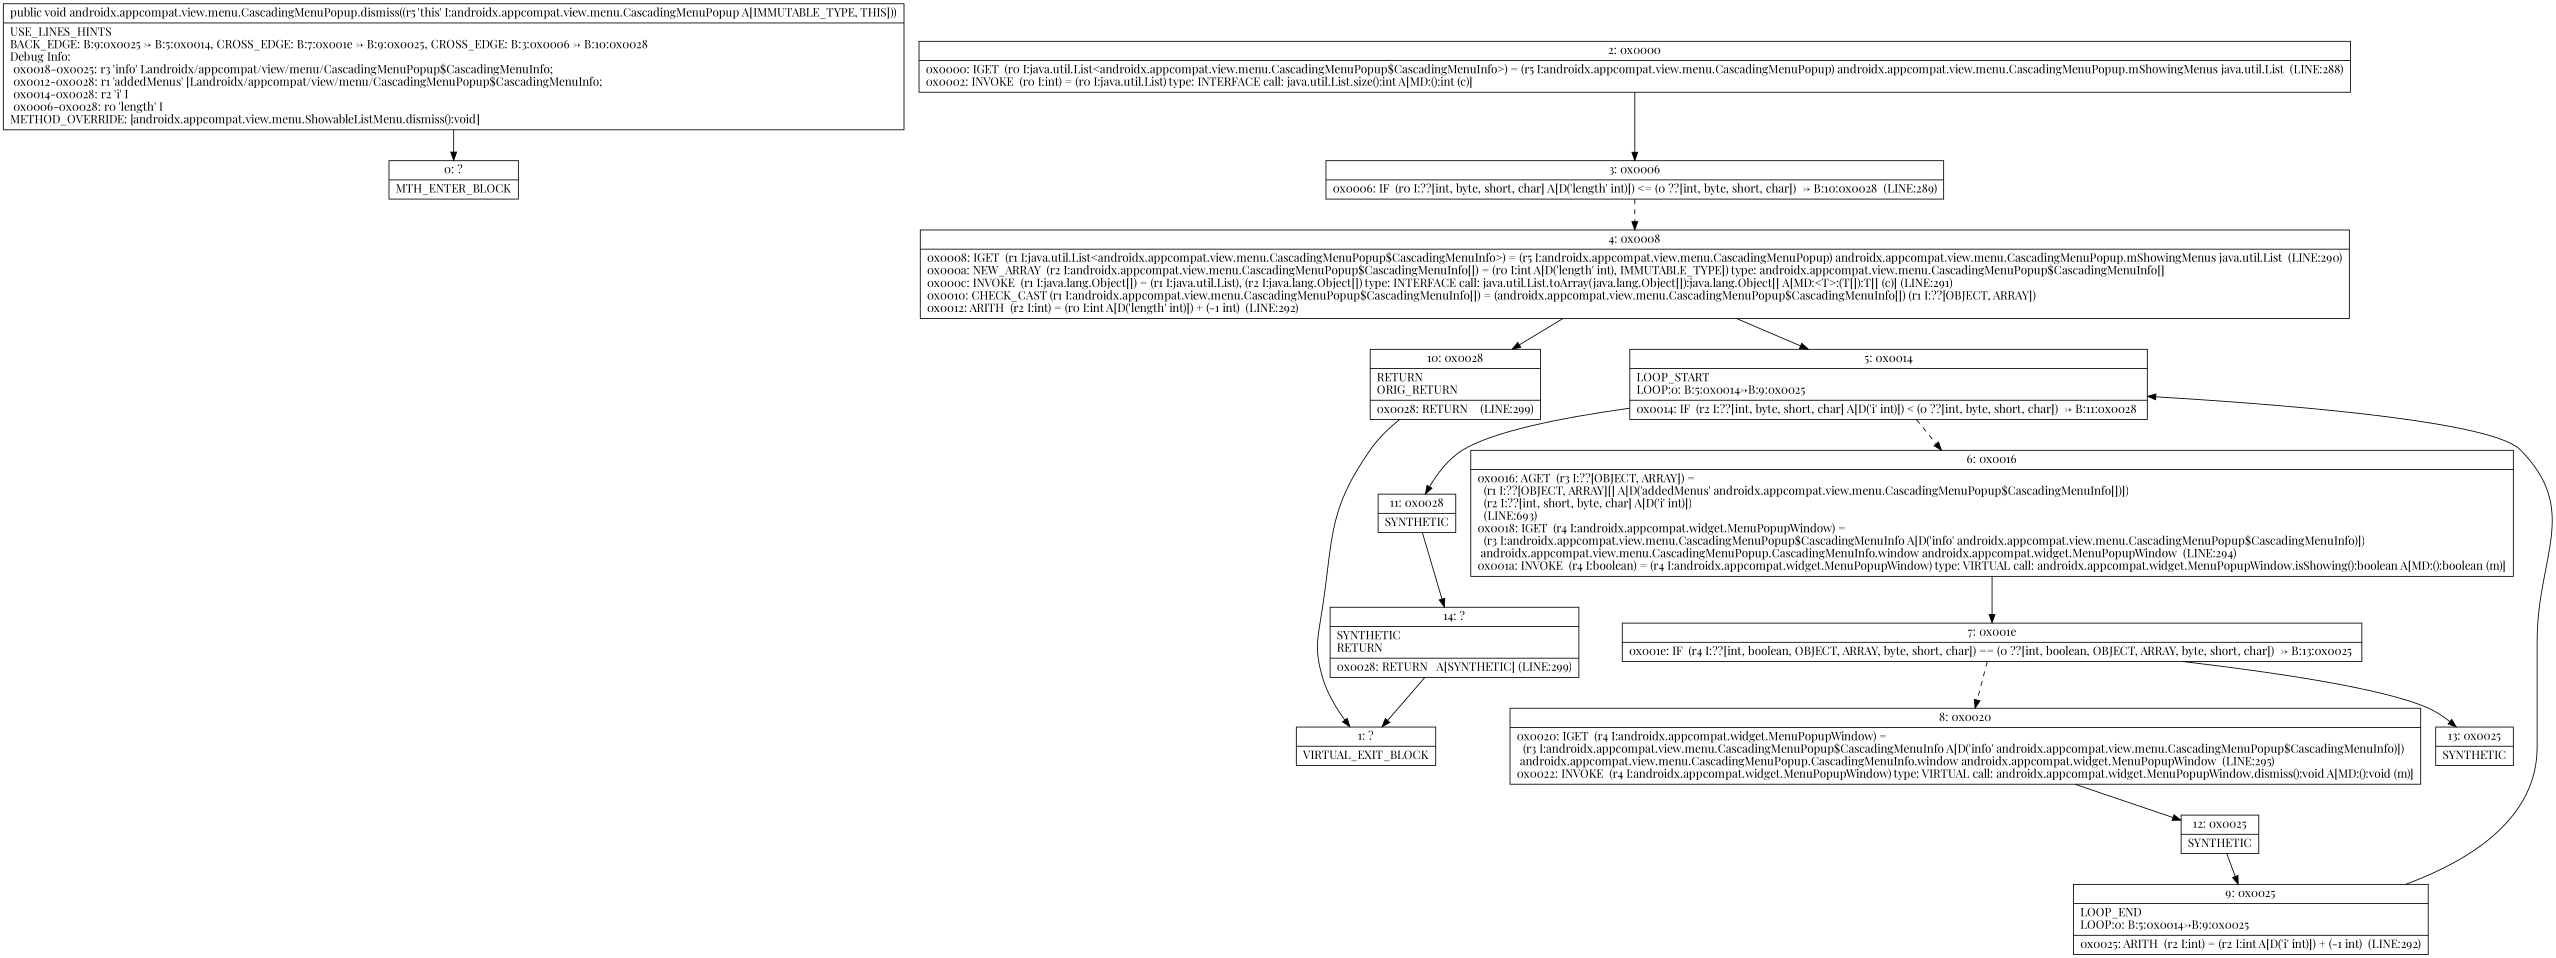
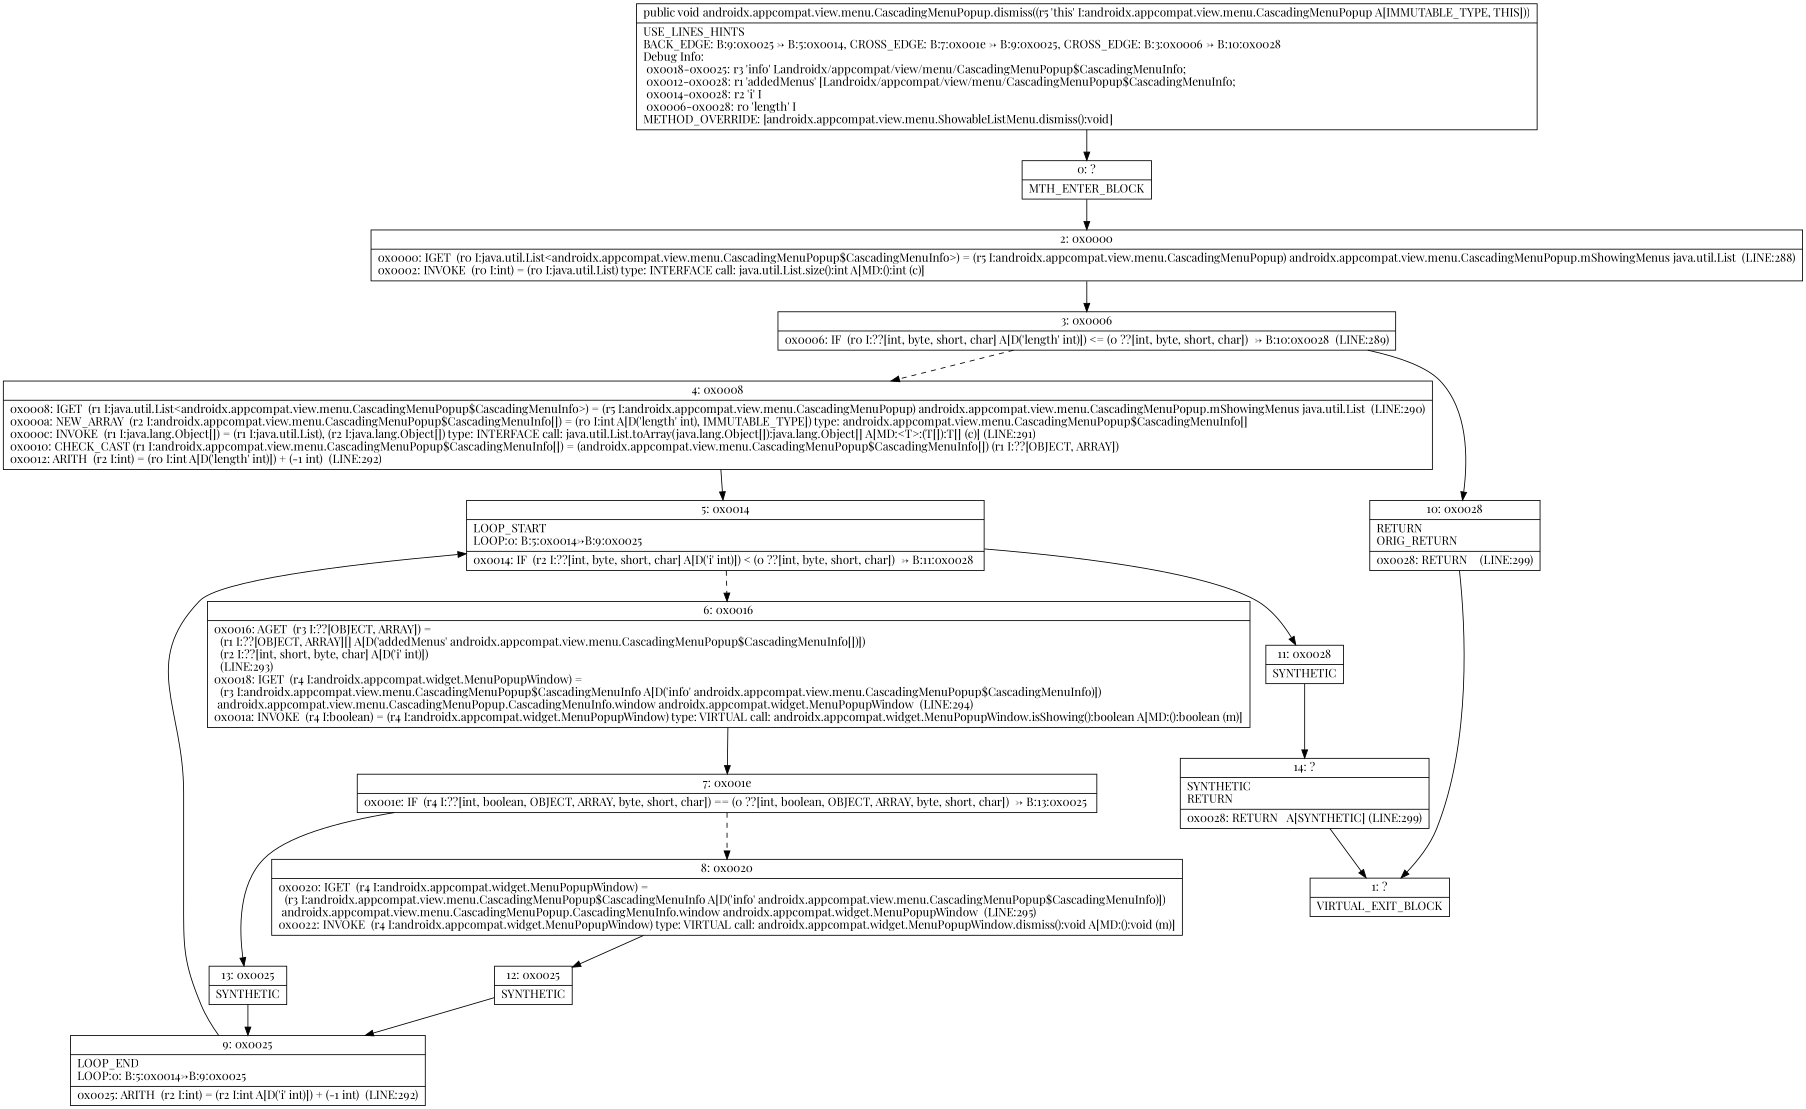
edge "0: ?" -> "2: 0x0000": added
edge "4: 0x0008" -> "10: 0x0028": now "3: 0x0006" -> "10: 0x0028"
node "6: 0x0016": text "(LINE:693)" -> "(LINE:293)"
edge "13: 0x0025" -> "9: 0x0025": added
